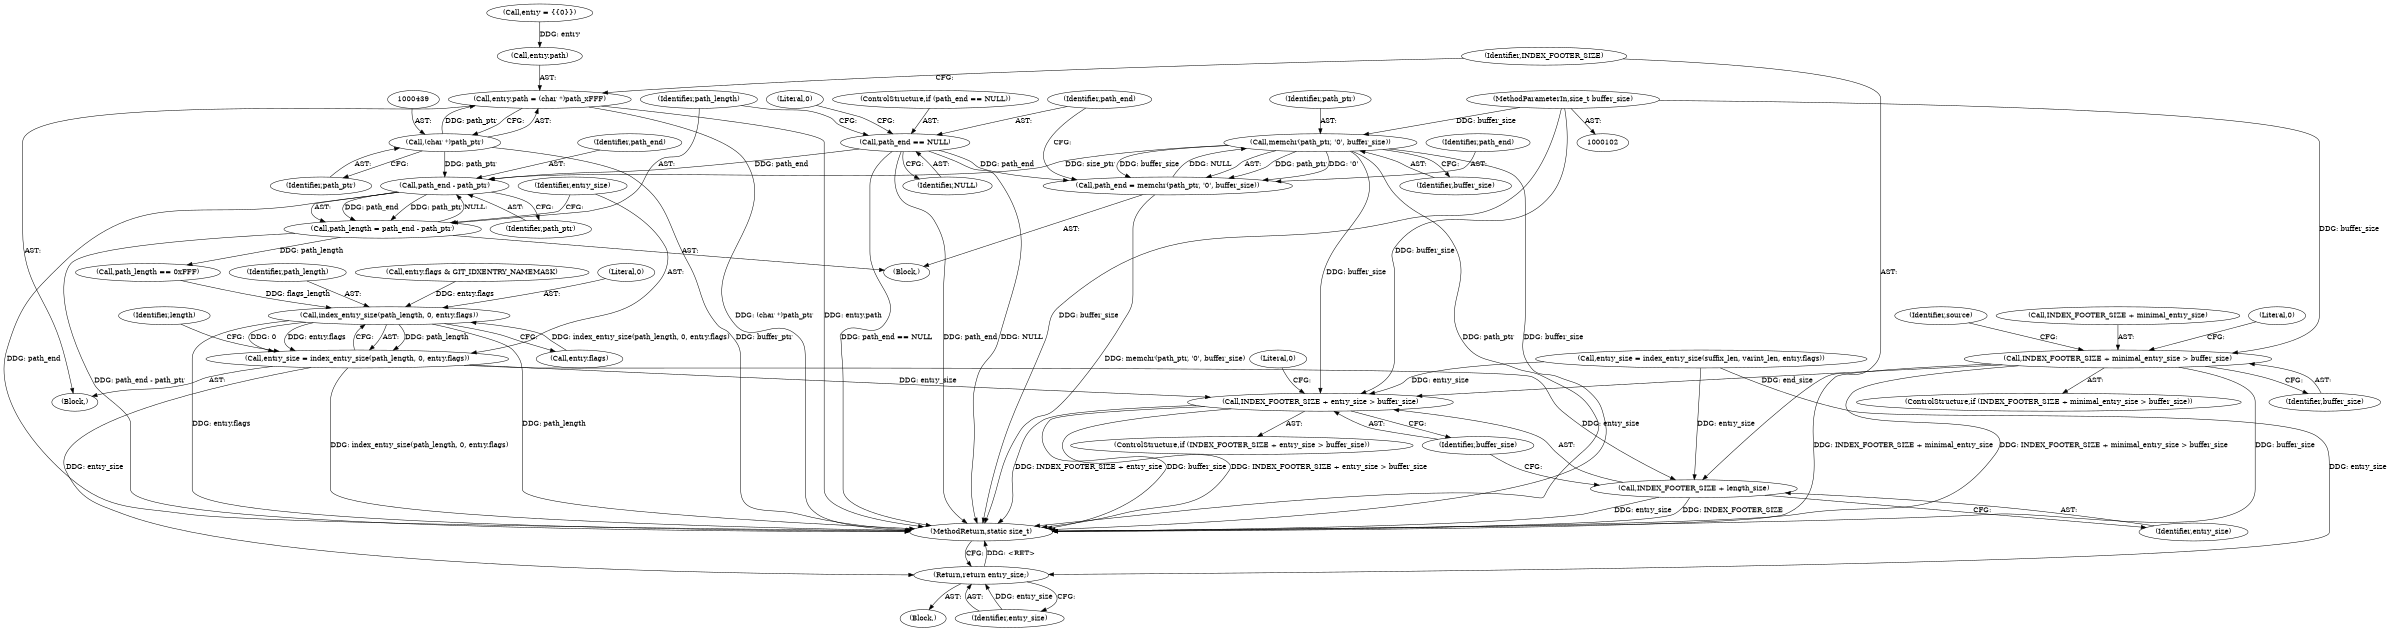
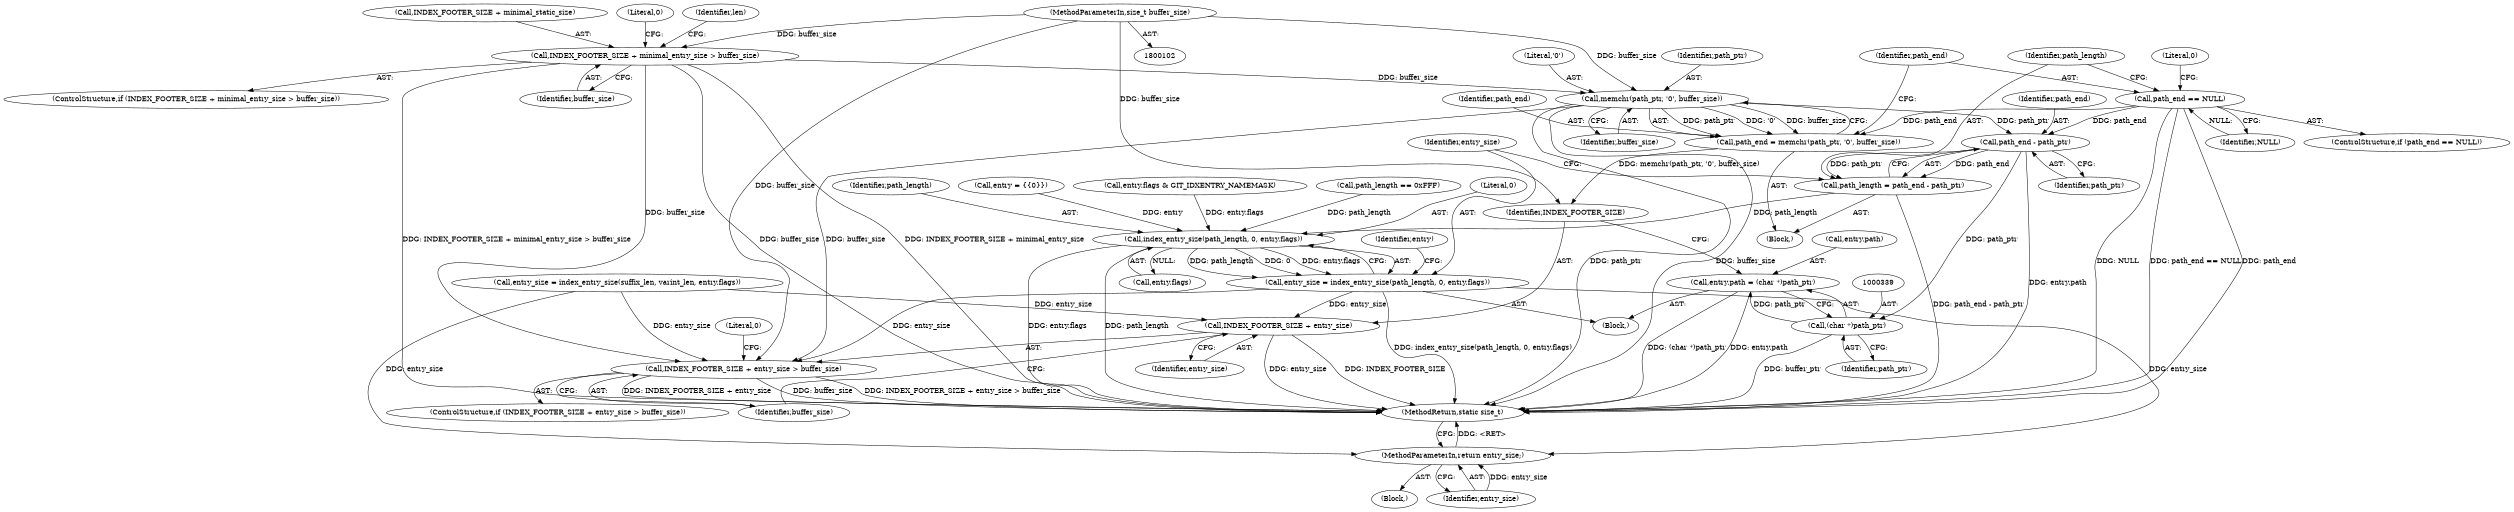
edge "(Call,entry = {{0}})" -> "(Call,entry.path)": now "(Call,entry = {{0}})" -> "(Call,index_entry_size(path_length, 0, entry.flags))"
node "(Literal,'0')": added
edge "(Call,INDEX_FOOTER_SIZE + minimal_entry_size > buffer_size)" -> "(Call,memchr(path_ptr, '0', buffer_size))": added, label "DDG: buffer_size"
node "1000439": label "1000439" -> "1000339"
node "(Call,entry.path = (char *)path_xFFF)": label "(Call,entry.path = (char *)path_xFFF)" -> "(Call,entry.path = (char *)path_ptr)"
edge "(ControlStructure,if (path_end == NULL))" -> "(Call,path_end == NULL)": reversed
node "1000102": label "1000102" -> "1800102"
edge "(Call,(char *)path_ptr)" -> "(Call,path_end - path_ptr)": reversed
edge "(Identifier,NULL)" -> "(Call,path_end == NULL)": label "AST: " -> "NULL: "
edge "(Call,memchr(path_ptr, '0', buffer_size))" -> "(Call,path_end - path_ptr)": label "DDG: size_ptr" -> "DDG: path_ptr"
edge "(Call,path_end = memchr(path_ptr, '0', buffer_size))" -> "(Call,memchr(path_ptr, '0', buffer_size))": label "DDG: NULL" -> "CFG: "
edge "(Call,path_length = path_end - path_ptr)" -> "(Call,path_end - path_ptr)": label "NULL: " -> "CFG: "
edge "(MethodParameterIn,size_t buffer_size)" -> "(MethodReturn,static size_t)": now "(MethodParameterIn,size_t buffer_size)" -> "(Identifier,INDEX_FOOTER_SIZE)"
edge "(Call,path_length = path_end - path_ptr)" -> "(Call,path_length == 0xFFF)": now "(Call,path_length = path_end - path_ptr)" -> "(Call,index_entry_size(path_length, 0, entry.flags))"
edge "(Call,path_length == 0xFFF)" -> "(Call,index_entry_size(path_length, 0, entry.flags))": label "DDG: flags_length" -> "DDG: path_length"
node "(Identifier,length)": label "(Identifier,length)" -> "(Identifier,entry)"
node "(Identifier,source)": label "(Identifier,source)" -> "(Identifier,len)"
node "(Call,INDEX_FOOTER_SIZE + minimal_entry_size)": label "(Call,INDEX_FOOTER_SIZE + minimal_entry_size)" -> "(Call,INDEX_FOOTER_SIZE + minimal_static_size)"
edge "(Call,index_entry_size(path_length, 0, entry.flags))" -> "(Call,entry.flags)": label "CFG: " -> "NULL: "
edge "(Call,entry.flags)" -> "(Call,index_entry_size(path_length, 0, entry.flags))": label "DDG: index_entry_size(path_length, 0, entry.flags)" -> "AST: "
edge "(Call,path_end - path_ptr)" -> "(MethodReturn,static size_t)": label "DDG: path_end" -> "DDG: entry.path"
edge "(Call,path_end = memchr(path_ptr, '0', buffer_size))" -> "(MethodReturn,static size_t)": now "(Call,path_end = memchr(path_ptr, '0', buffer_size))" -> "(Identifier,INDEX_FOOTER_SIZE)"
edge "(Call,INDEX_FOOTER_SIZE + minimal_entry_size > buffer_size)" -> "(Call,INDEX_FOOTER_SIZE + entry_size > buffer_size)": label "DDG: end_size" -> "DDG: buffer_size"
node "(Call,INDEX_FOOTER_SIZE + length_size)": label "(Call,INDEX_FOOTER_SIZE + length_size)" -> "(Call,INDEX_FOOTER_SIZE + entry_size)"
node "(Return,return entry_size;)": label "(Return,return entry_size;)" -> "(MethodParameterIn,return entry_size;)"
